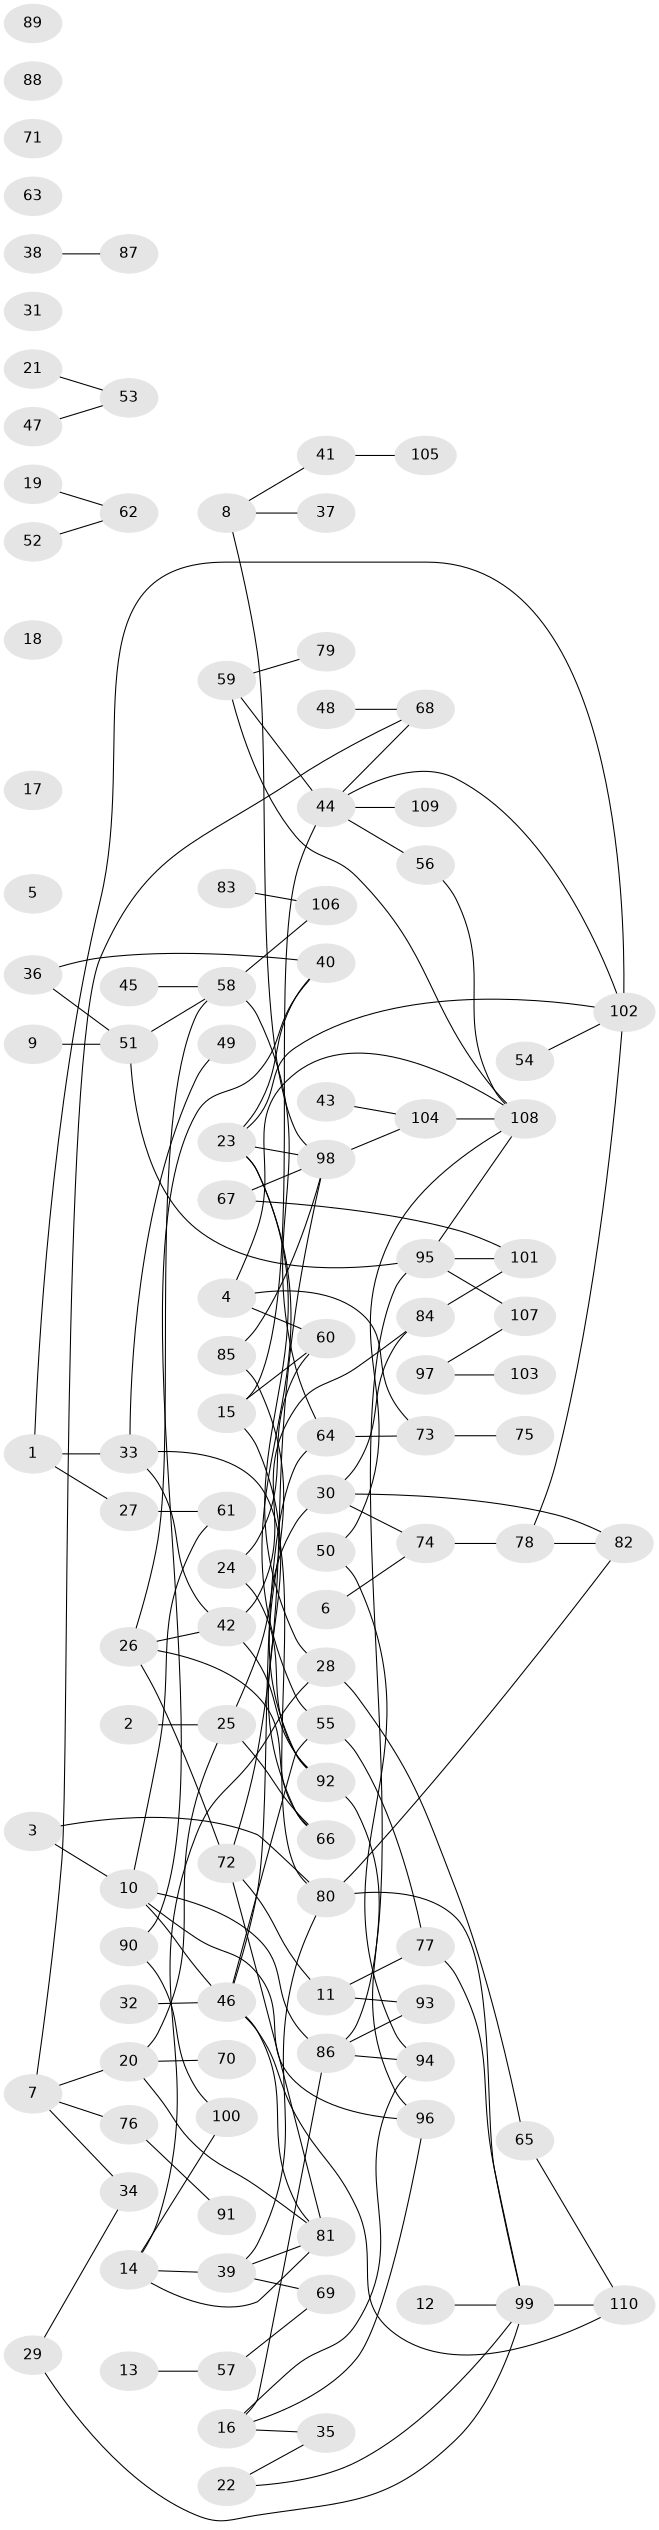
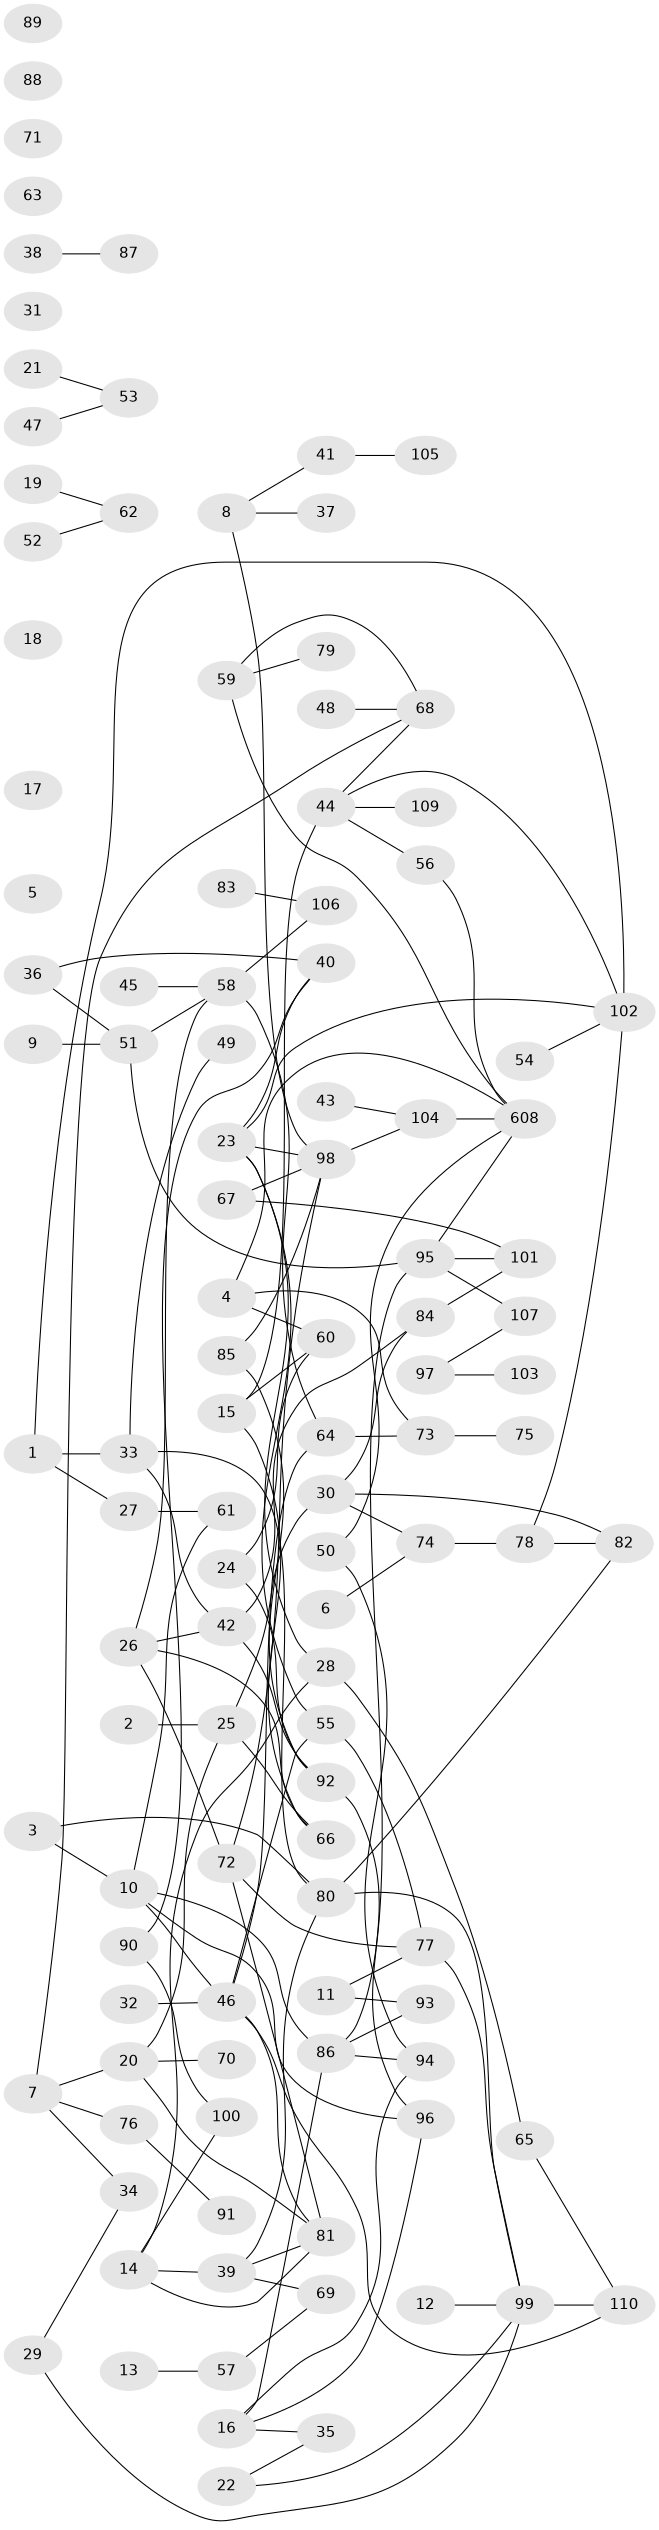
edge "59" -- "44": now "59" -- "68"
node "108": label "108" -> "608"
edge "72" -- "11": now "72" -- "77"
